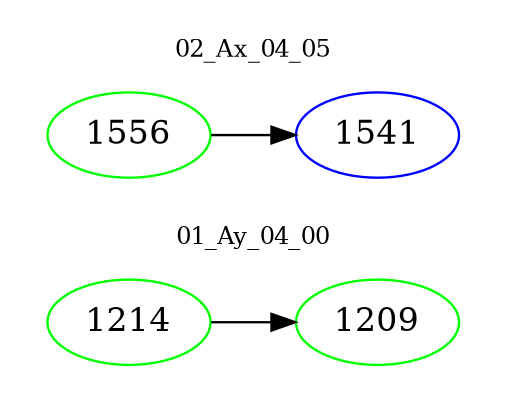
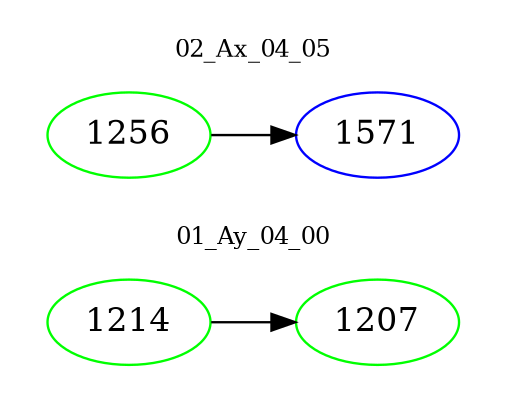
node "1556": label "1556" -> "1256"
node "1541": label "1541" -> "1571"
node "1209": label "1209" -> "1207"
